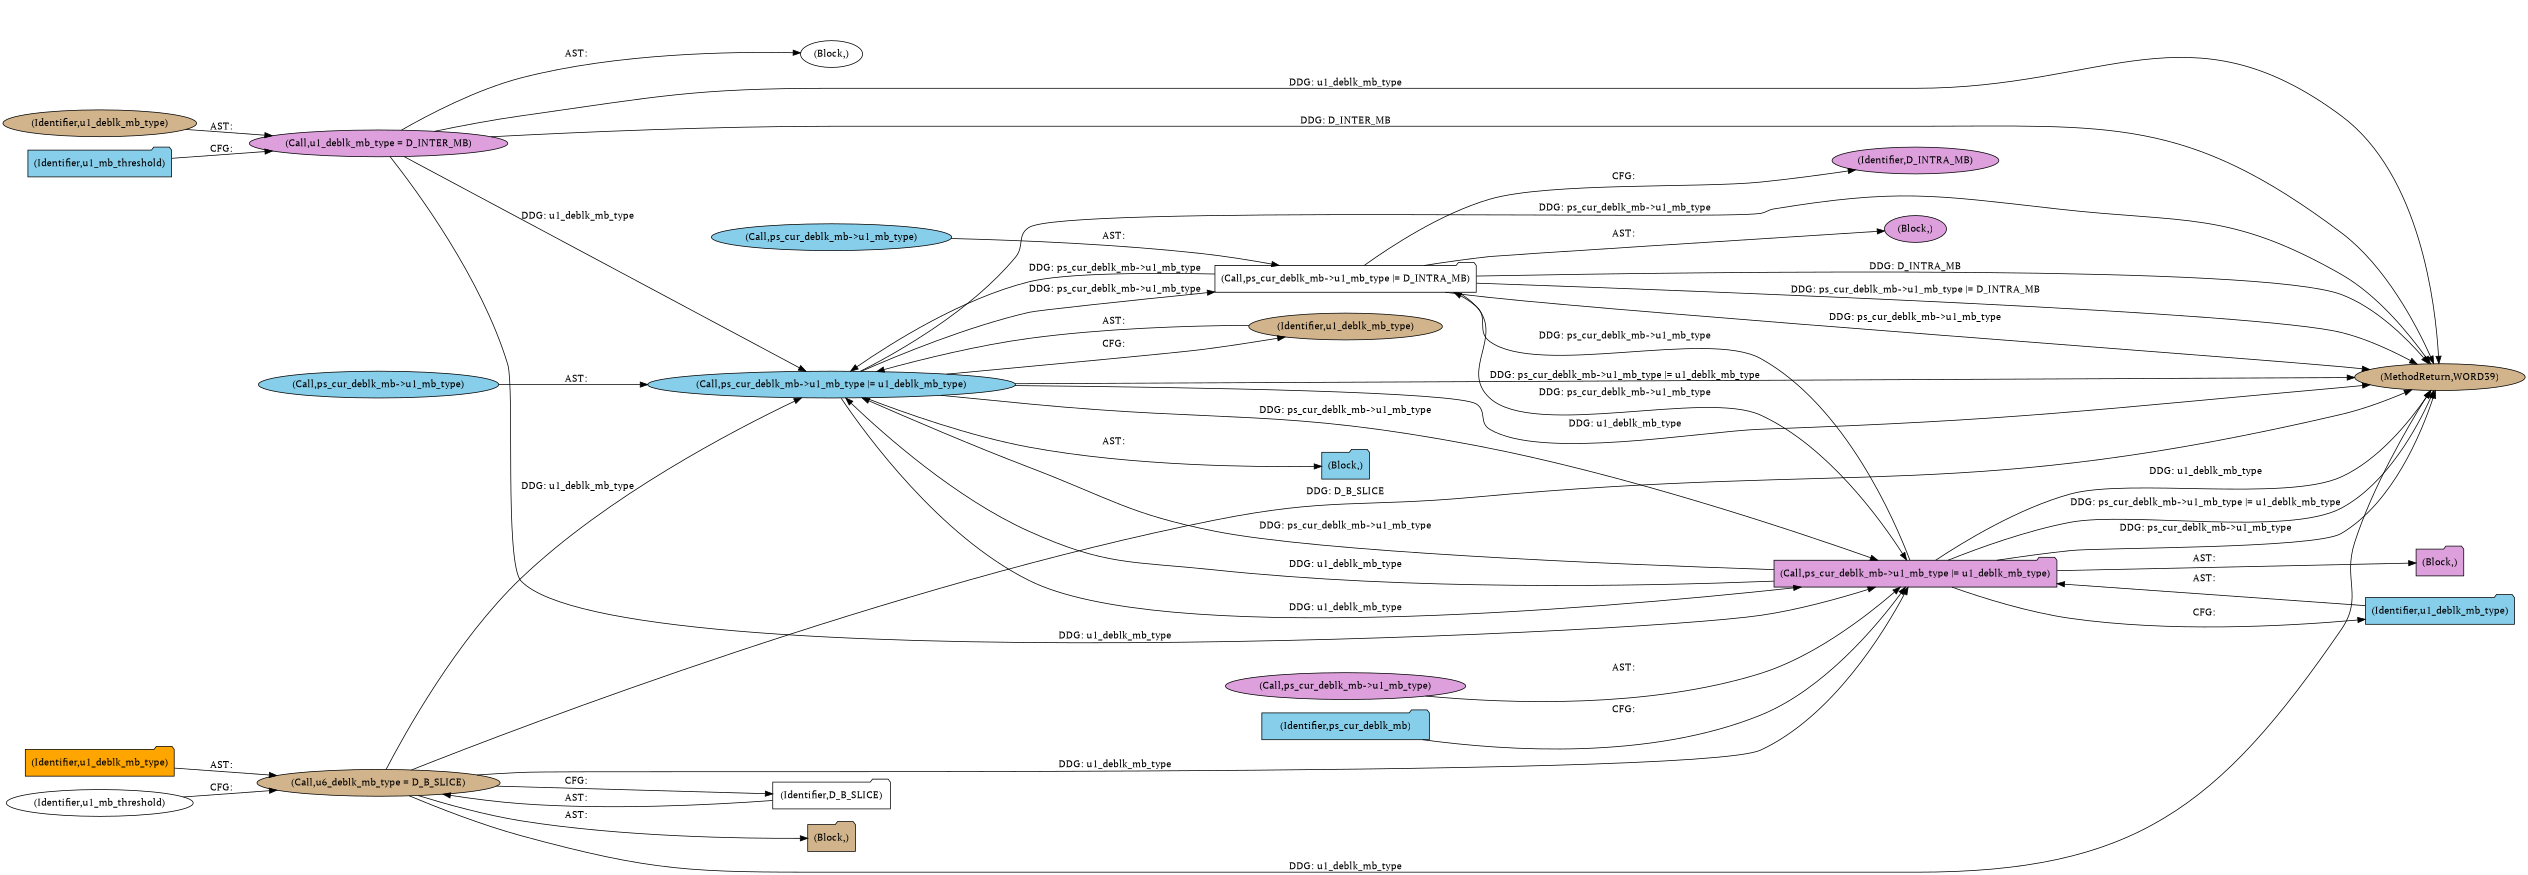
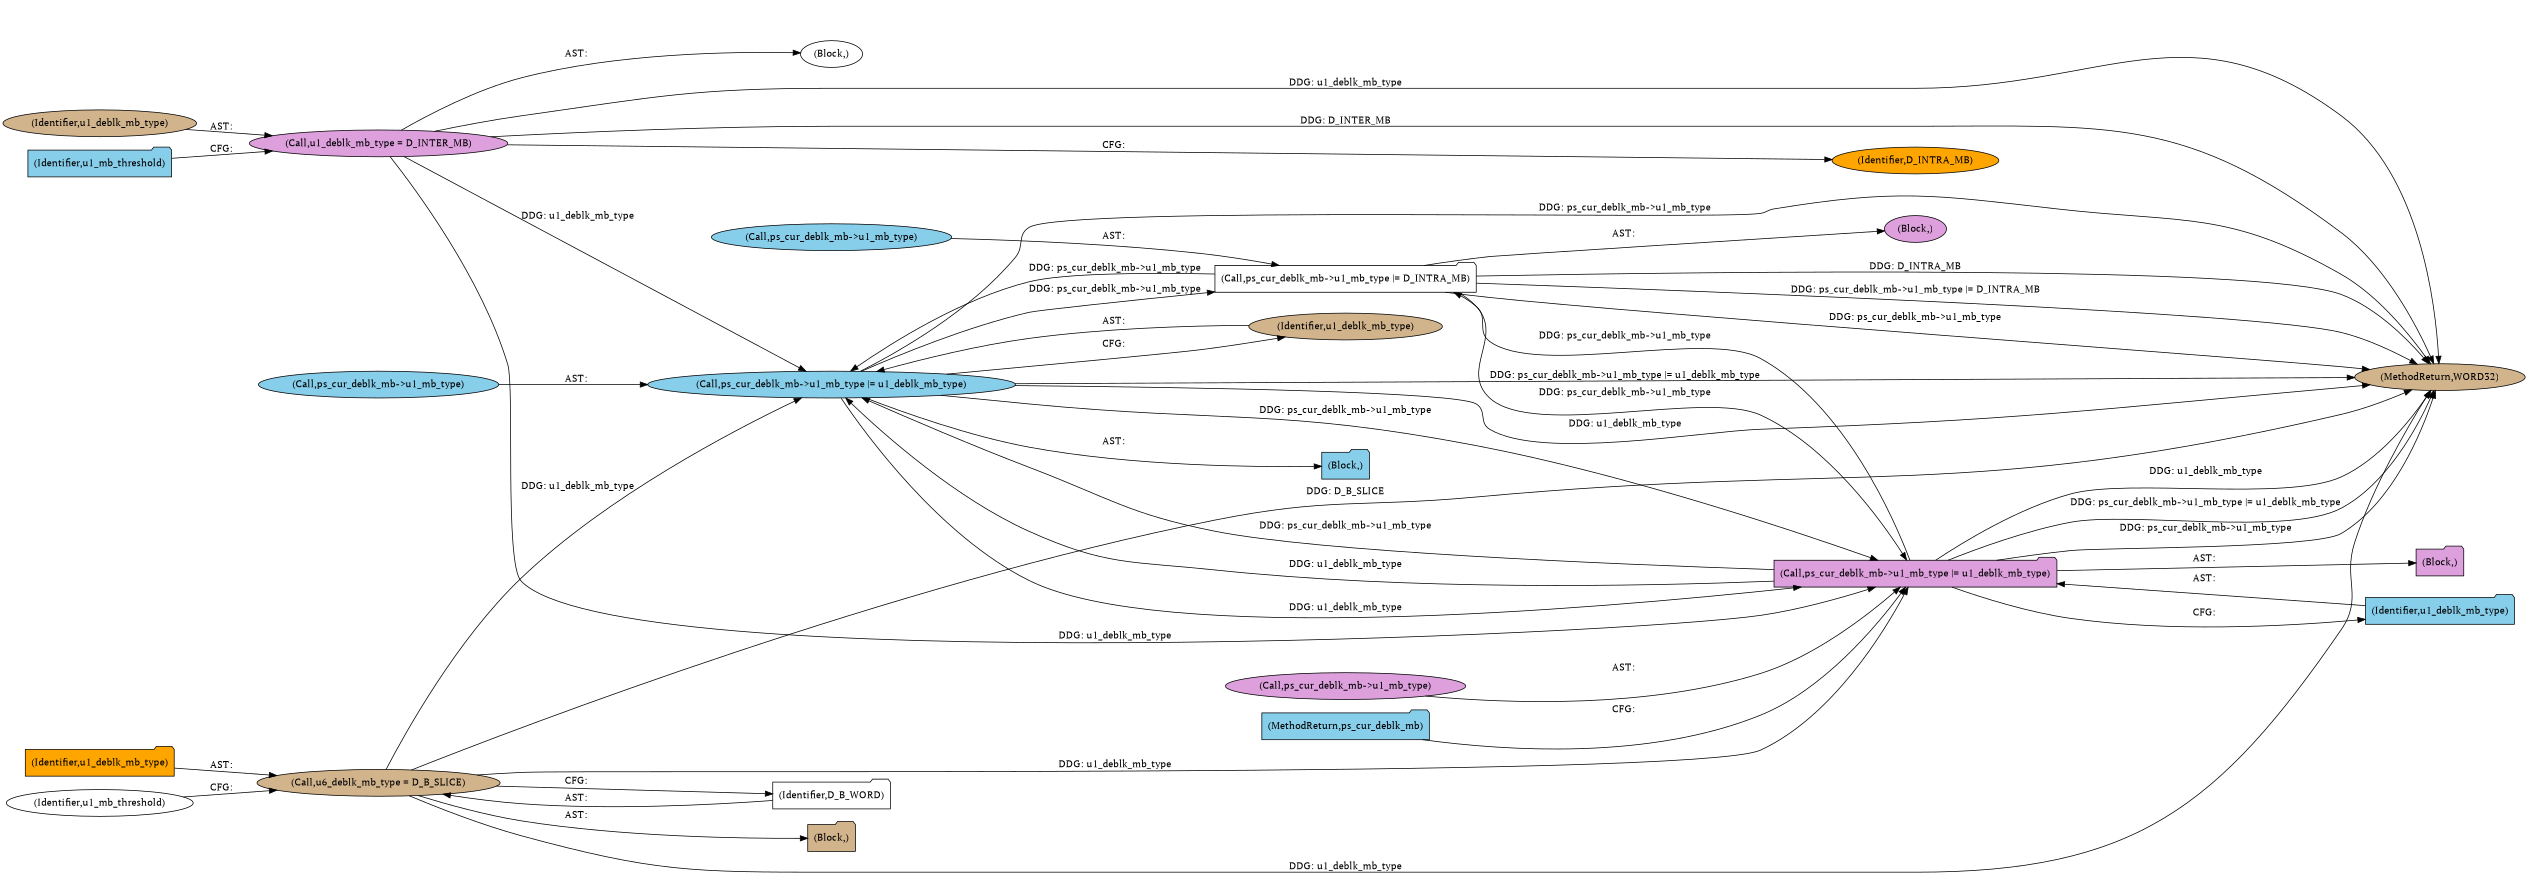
node "(Identifier,D_INTRA_MB)": fillcolor plum -> orange
edge "(Call,ps_cur_deblk_mb->u1_mb_type |= D_INTRA_MB)" -> "(Identifier,D_INTRA_MB)": now "(Call,u1_deblk_mb_type = D_INTER_MB)" -> "(Identifier,D_INTRA_MB)"
node "(MethodReturn,WORD39)": label "(MethodReturn,WORD39)" -> "(MethodReturn,WORD32)"
node "(Identifier,ps_cur_deblk_mb)": label "(Identifier,ps_cur_deblk_mb)" -> "(MethodReturn,ps_cur_deblk_mb)"
node "(Identifier,D_B_SLICE)": label "(Identifier,D_B_SLICE)" -> "(Identifier,D_B_WORD)"
